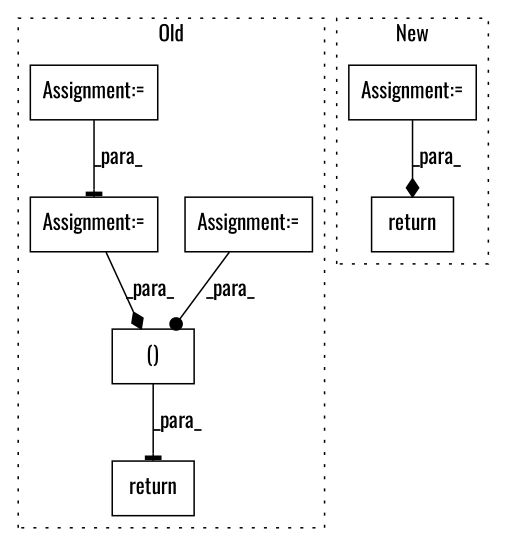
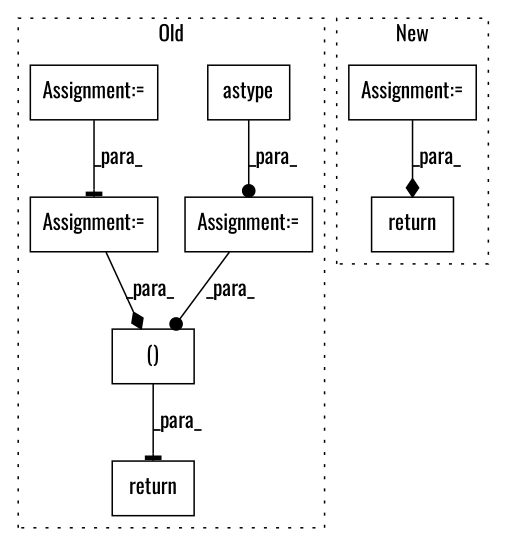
node "astype": added
